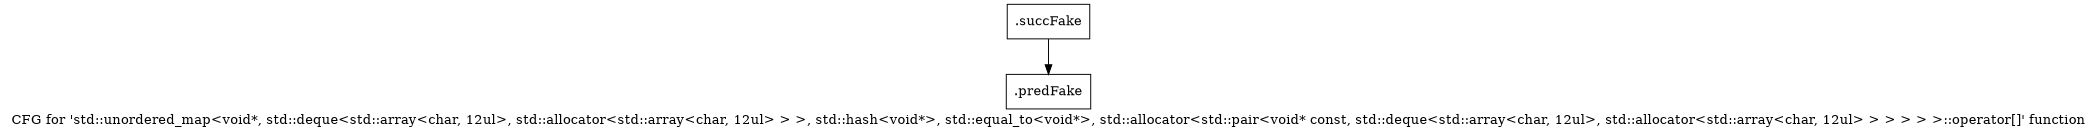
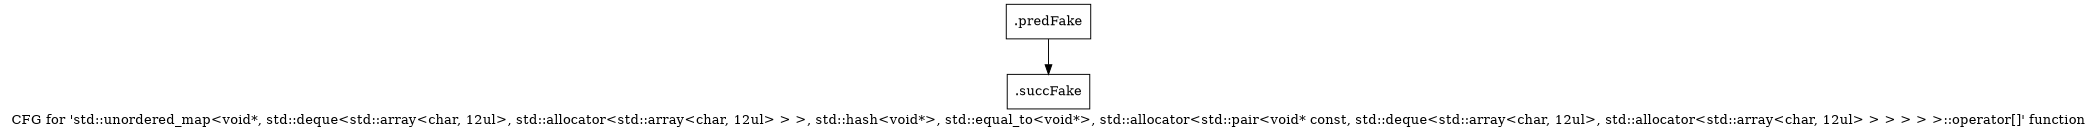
edge ".succFake" -> ".predFake": reversed
